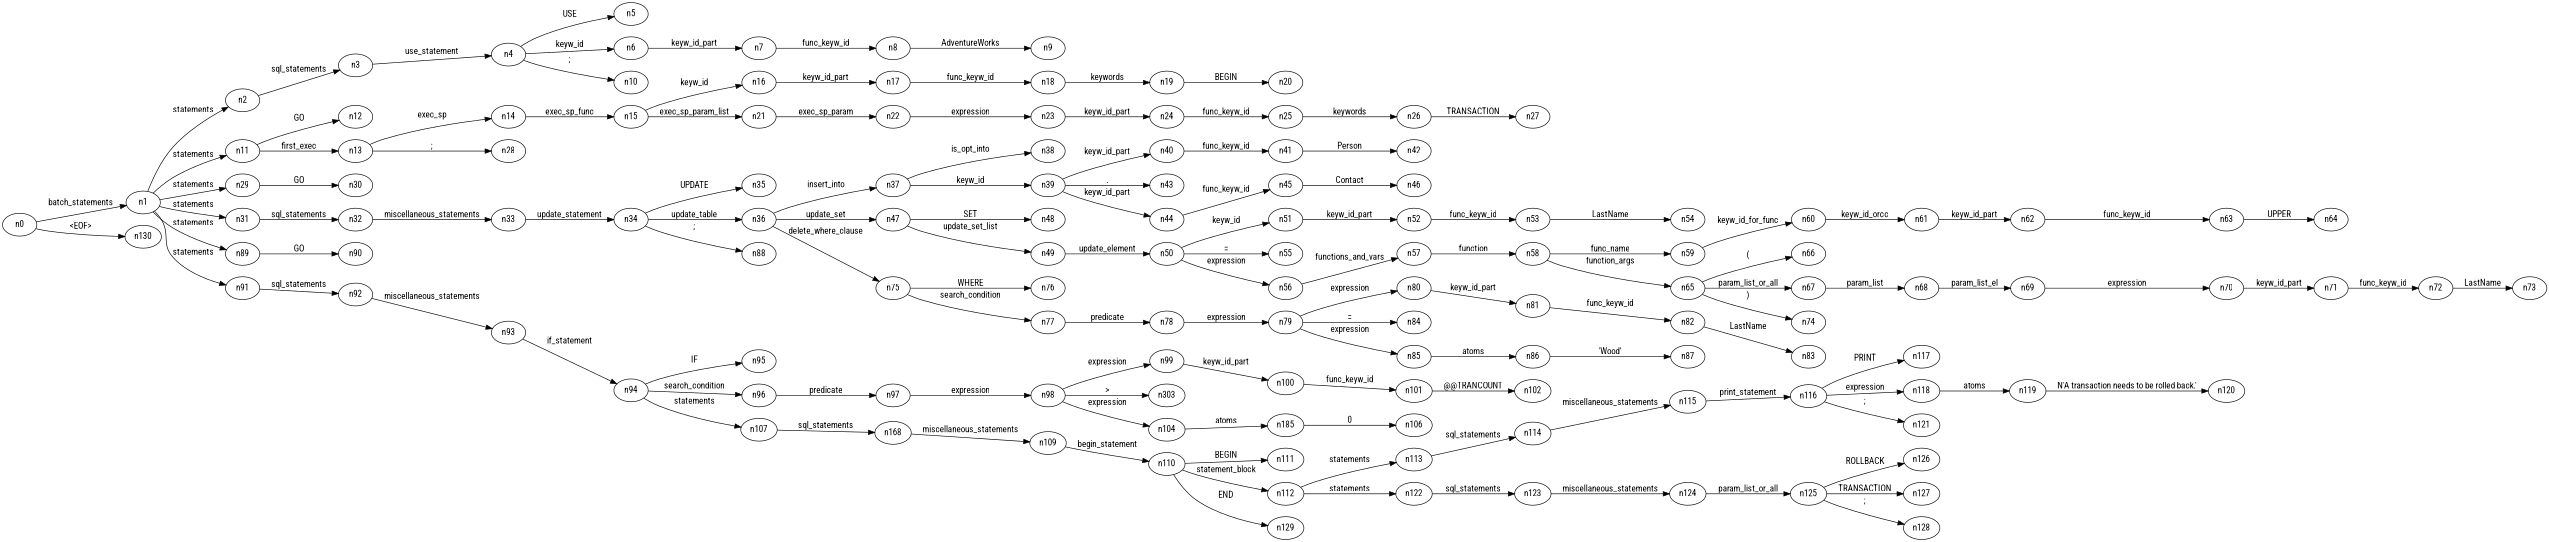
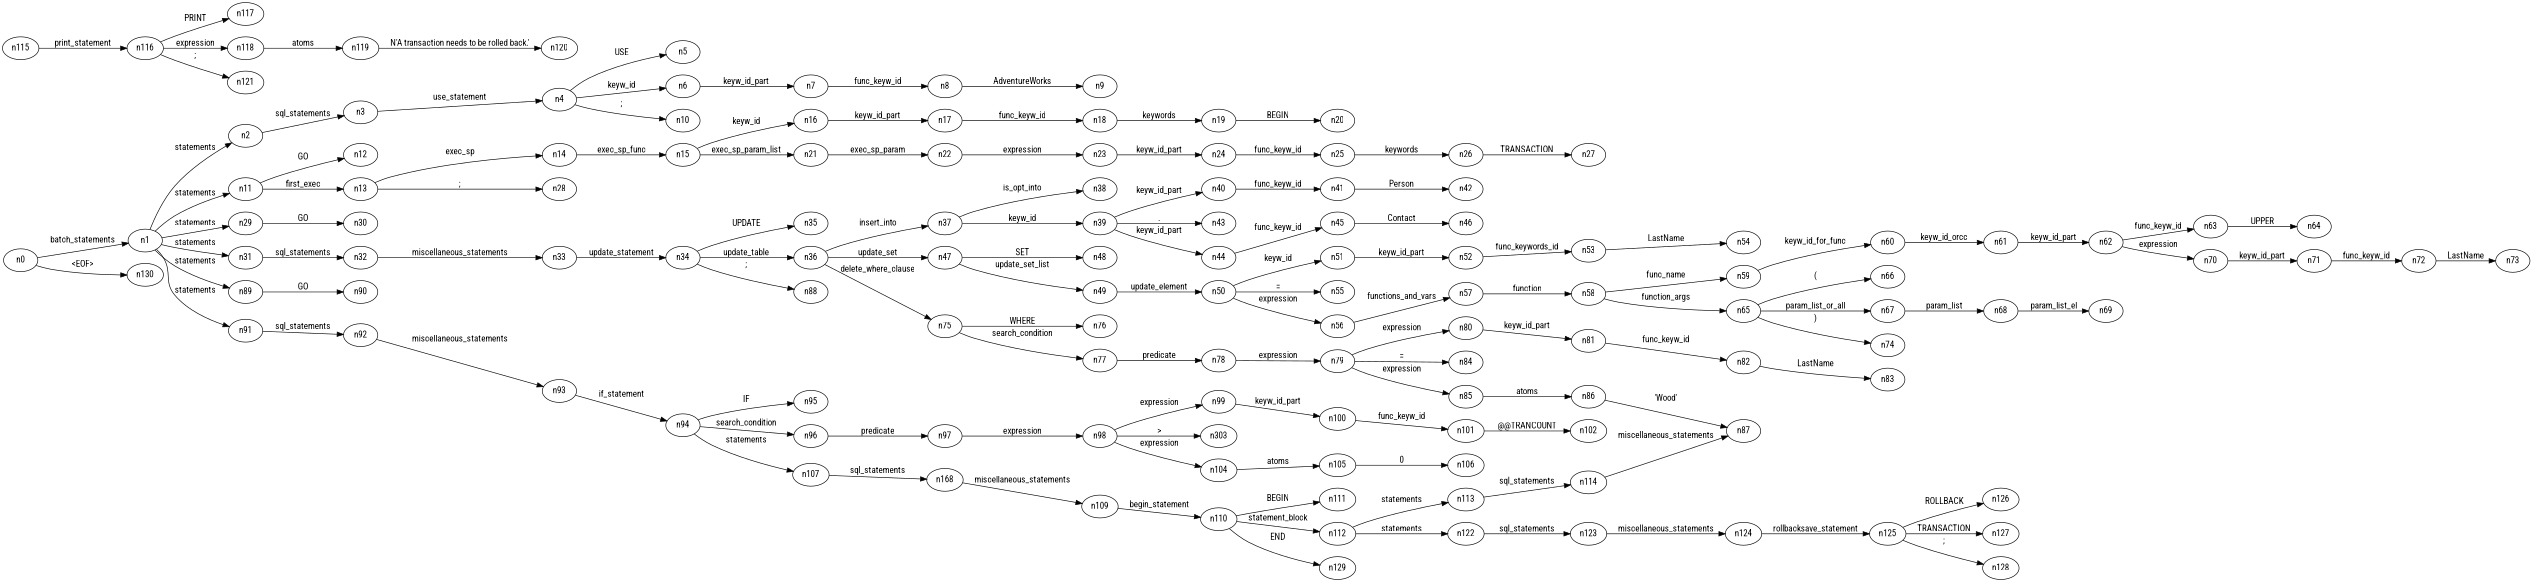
edge "n52" -> "n53": label "func_keyw_id" -> "func_keywords_id"
edge "n69" -> "n70": now "n62" -> "n70"
edge "n114" -> "n115": now "n114" -> "n87"
node "n185": label "n185" -> "n105"
edge "n124" -> "n125": label "param_list_or_all" -> "rollbacksave_statement"
